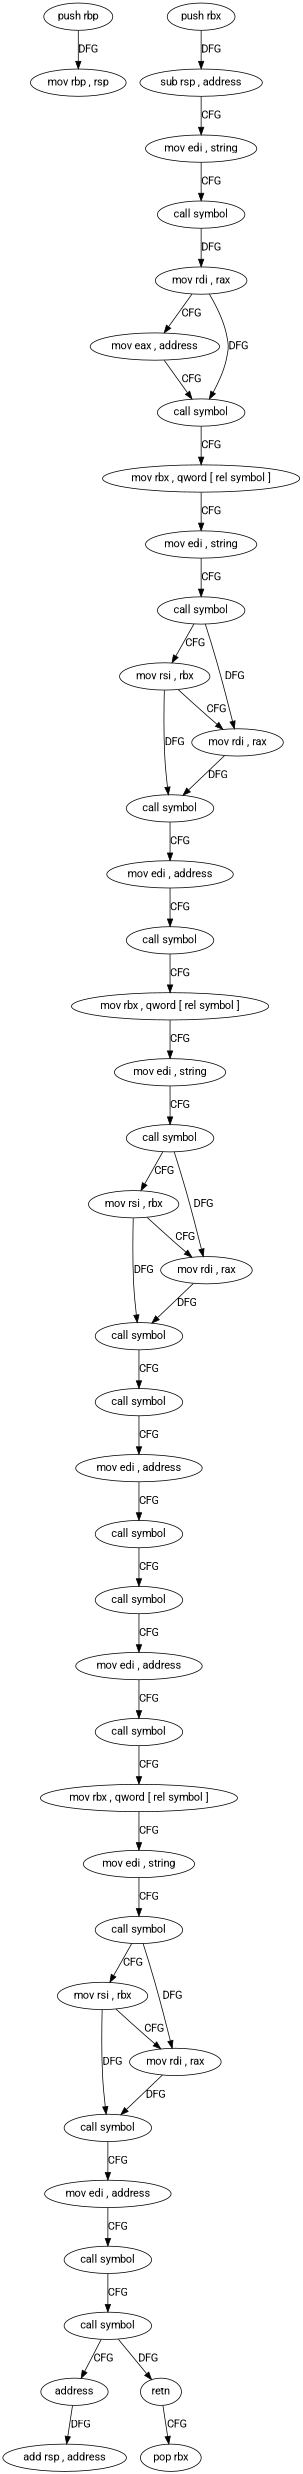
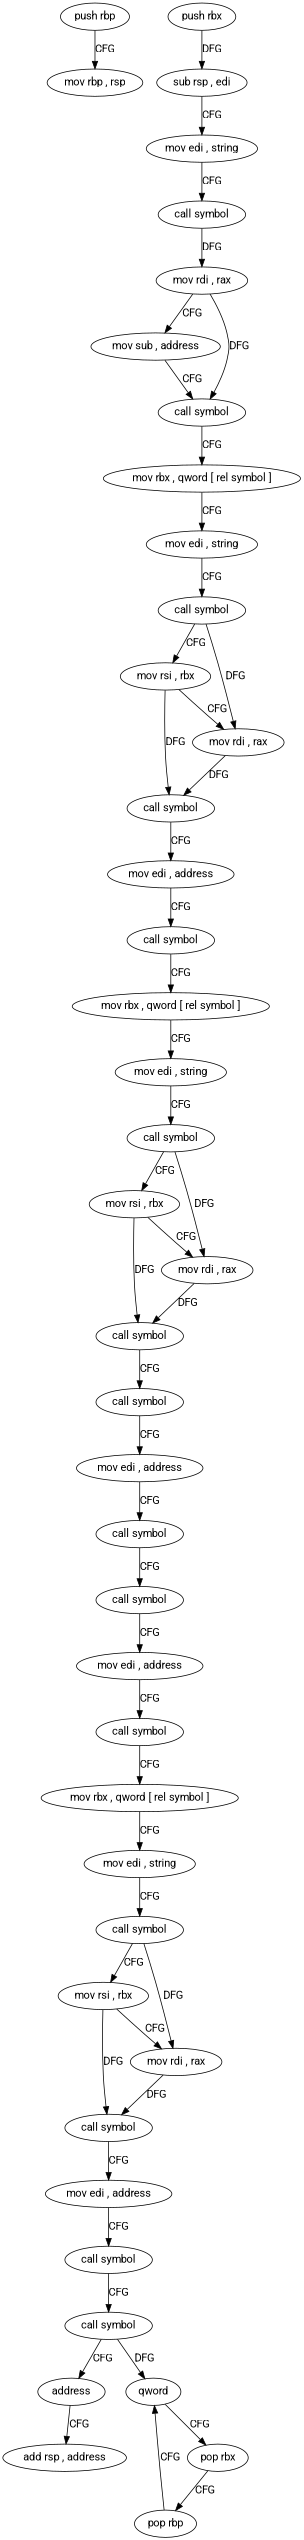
edge "push rbp" -> "mov rbp , rsp": label "DFG" -> "CFG"
node "sub rsp , address": label "sub rsp , address" -> "sub rsp , edi"
node "mov eax , address": label "mov eax , address" -> "mov sub , address"
node "retn": label "retn" -> "qword"
edge "address" -> "add rsp , address": label "DFG" -> "CFG"
node "pop rbp": added
